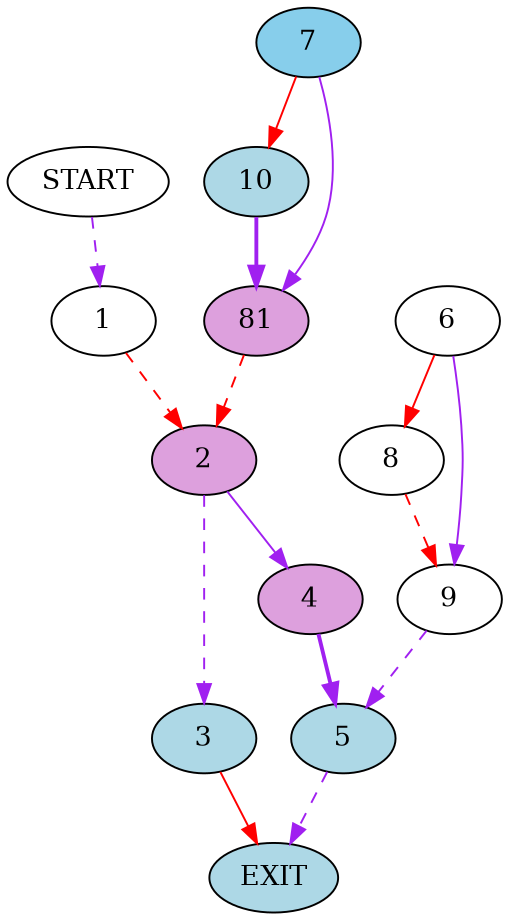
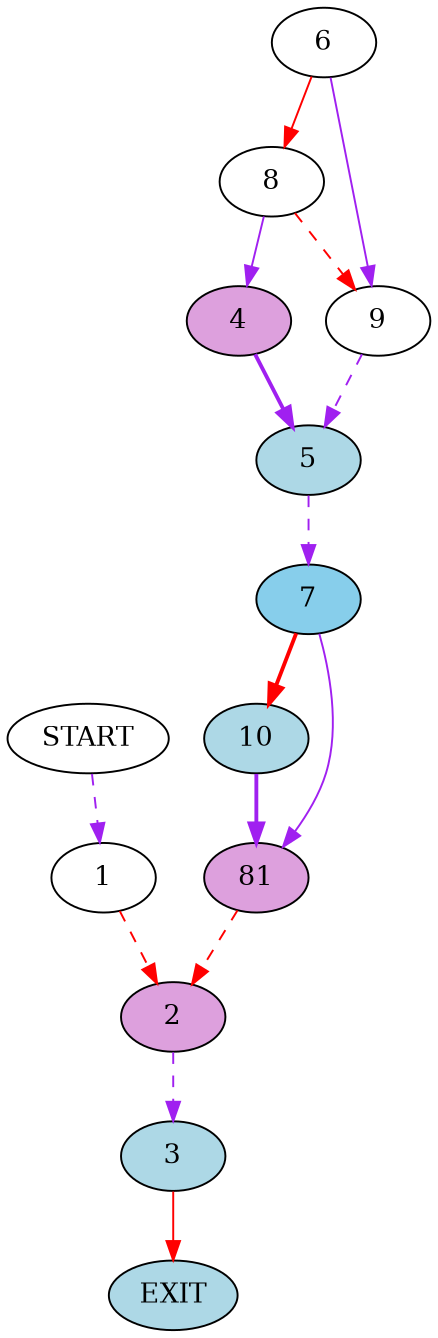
edge "7" -> "10": style solid -> bold
edge "2" -> "4": now "8" -> "4"
edge "5" -> "EXIT": now "5" -> "7"
